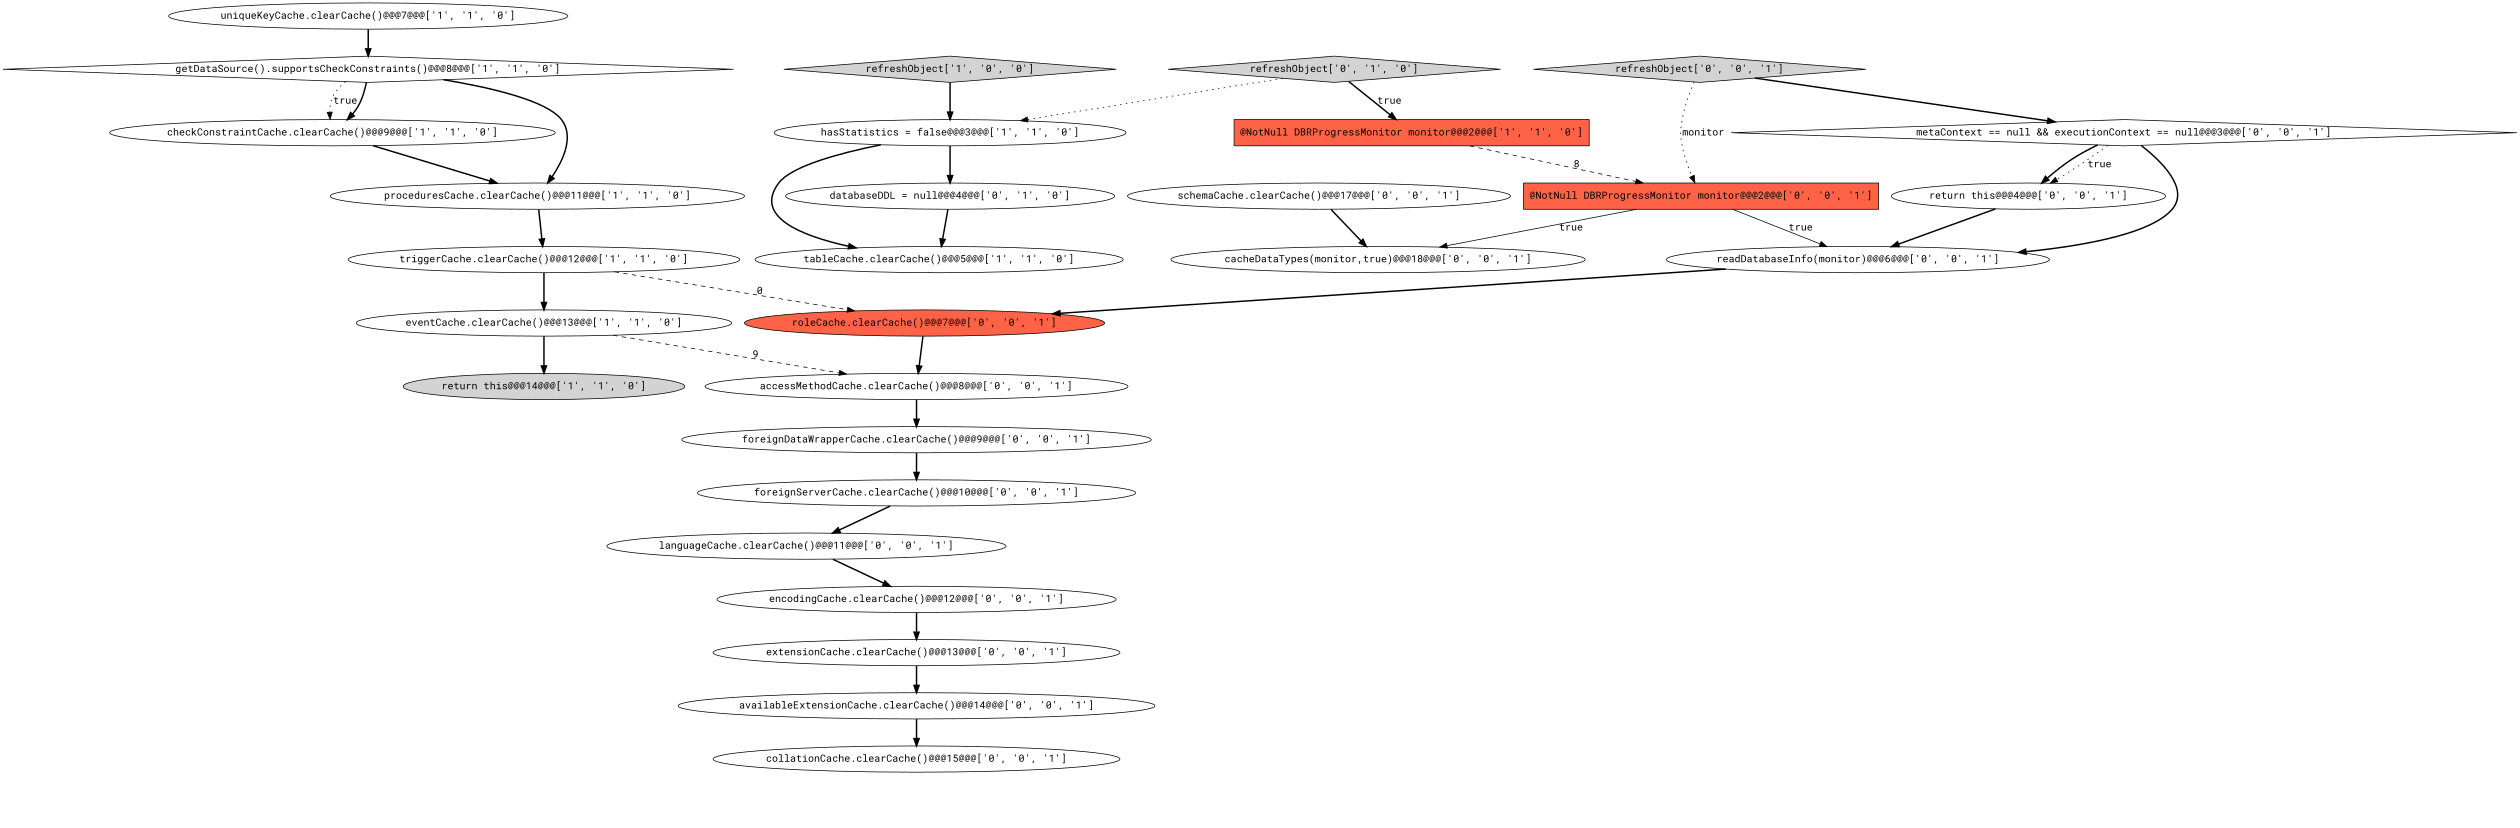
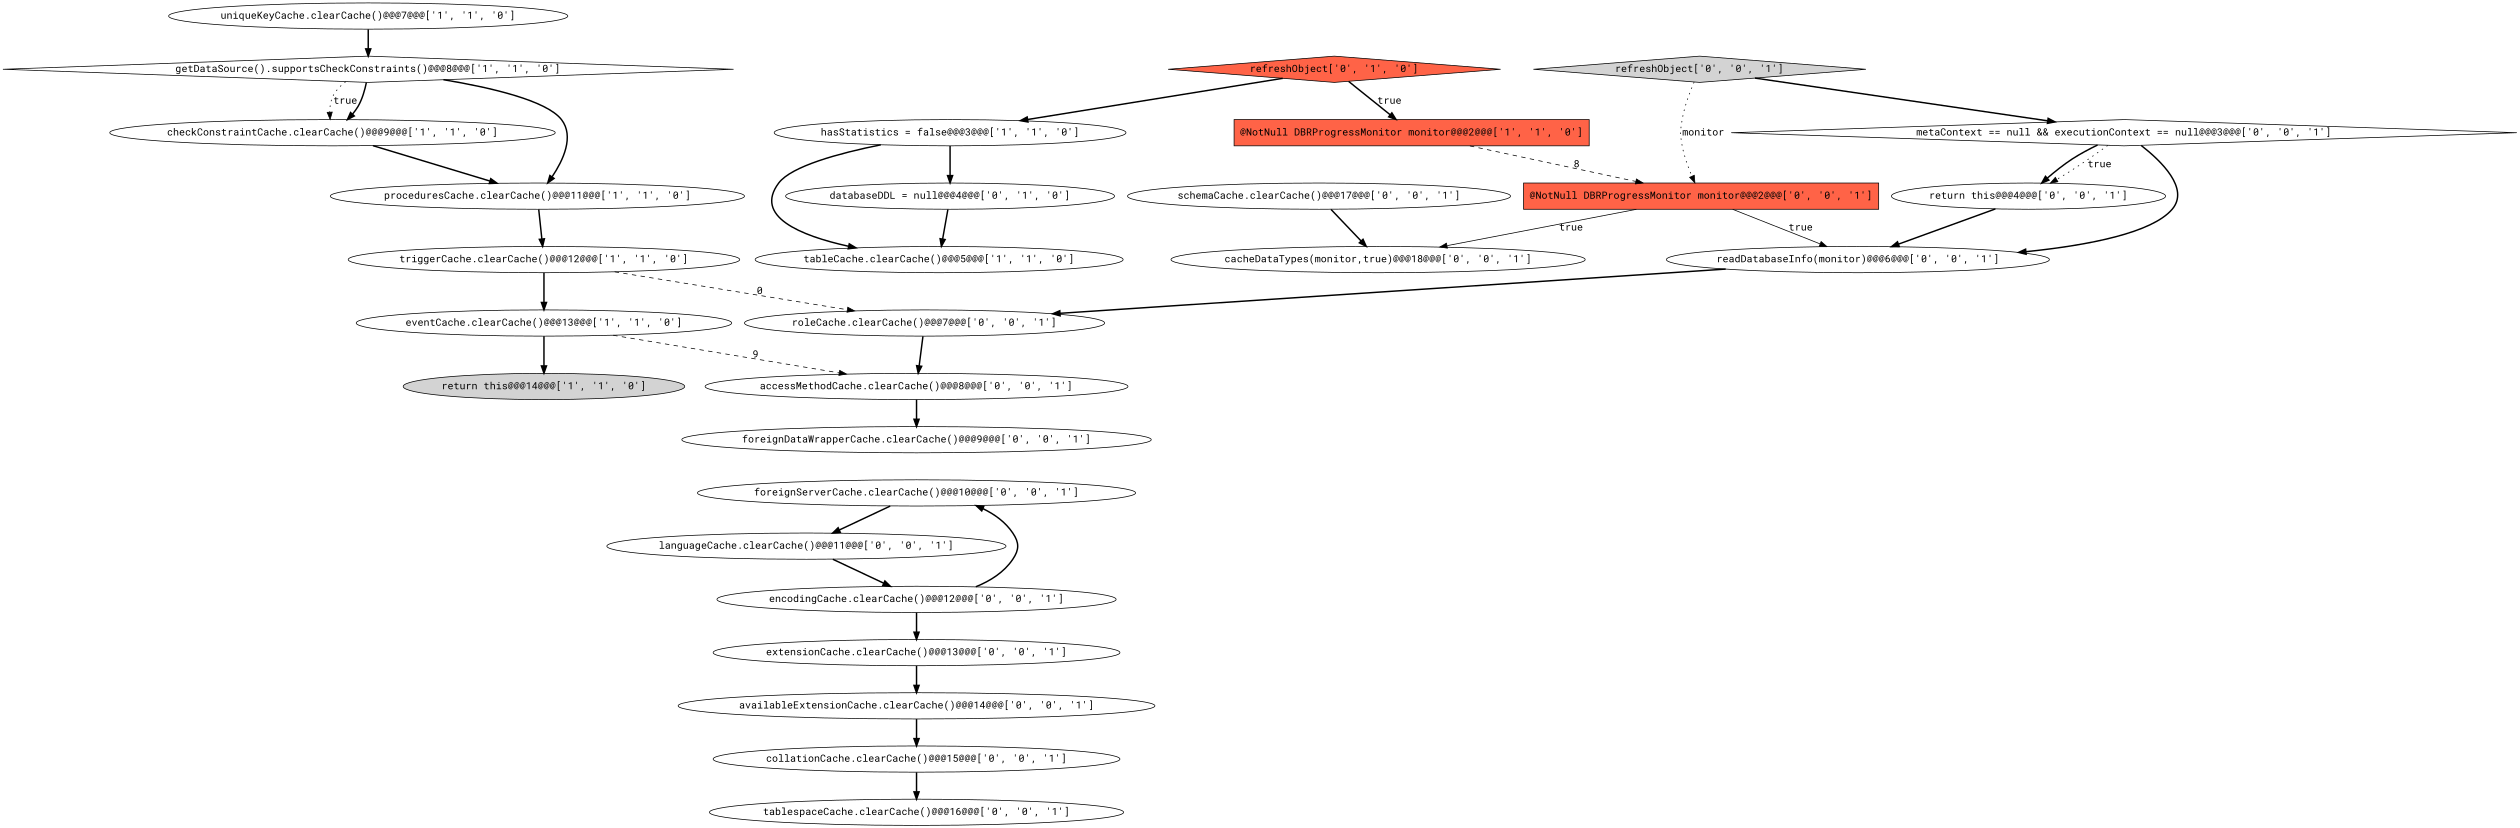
node "refreshObject['1', '0', '0']": removed
node "refreshObject['0', '1', '0']": fillcolor lightgray -> tomato
edge "refreshObject['0', '1', '0']" -> "hasStatistics = false@@@3@@@['1', '1', '0']": style dotted -> bold
node "roleCache.clearCache()@@@7@@@['0', '0', '1']": fillcolor tomato -> white
edge "foreignDataWrapperCache.clearCache()@@@9@@@['0', '0', '1']" -> "foreignServerCache.clearCache()@@@10@@@['0', '0', '1']": now "encodingCache.clearCache()@@@12@@@['0', '0', '1']" -> "foreignServerCache.clearCache()@@@10@@@['0', '0', '1']"
node "tablespaceCache.clearCache()@@@16@@@['0', '0', '1']": added
